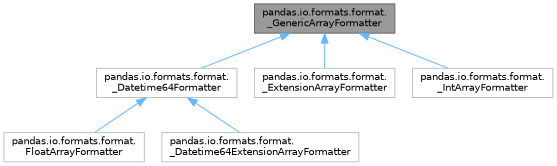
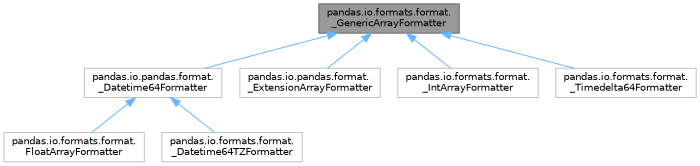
node "pandas.io.formats.format. _Datetime64Formatter": label "pandas.io.formats.format. _Datetime64Formatter" -> "pandas.io.pandas.format. _Datetime64Formatter"
node "pandas.io.formats.format. _ExtensionArrayFormatter": label "pandas.io.formats.format. _ExtensionArrayFormatter" -> "pandas.io.pandas.format. _ExtensionArrayFormatter"
node "pandas.io.formats.format. _Timedelta64Formatter": added
node "pandas.io.formats.format. _Datetime64ExtensionArrayFormatter": label "pandas.io.formats.format. _Datetime64ExtensionArrayFormatter" -> "pandas.io.formats.format. _Datetime64TZFormatter"
